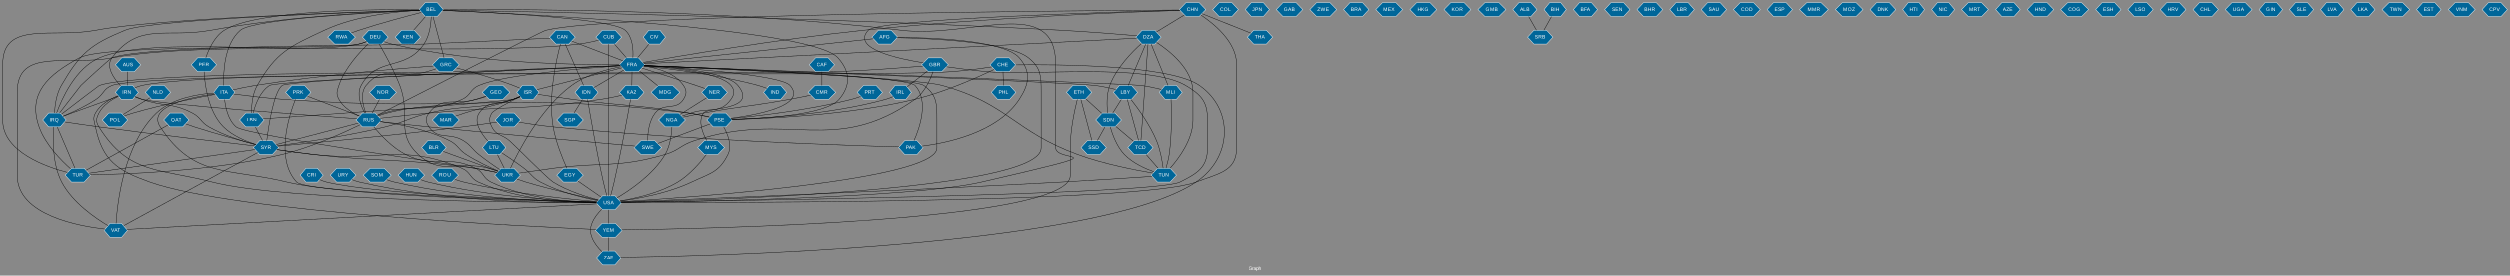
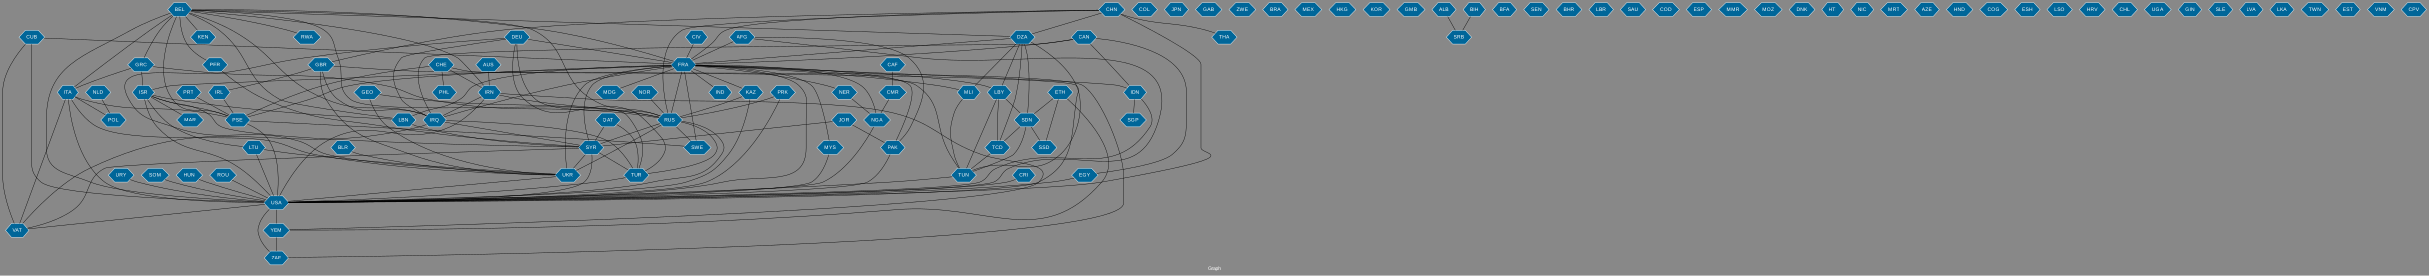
edge "IRN" -- "SYR": removed
edge "TUR" -- "USA": added
edge "PAK" -- "USA": added
